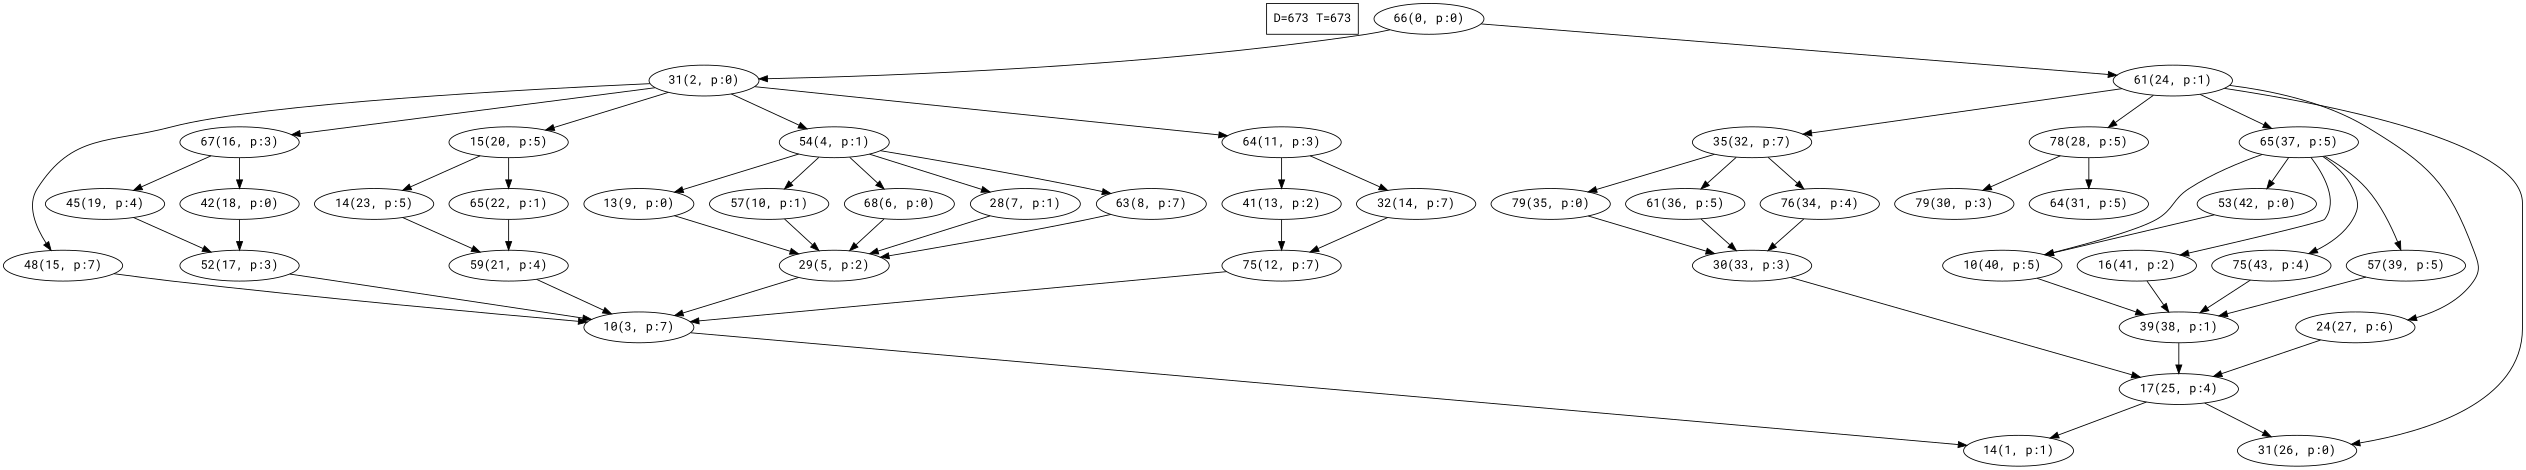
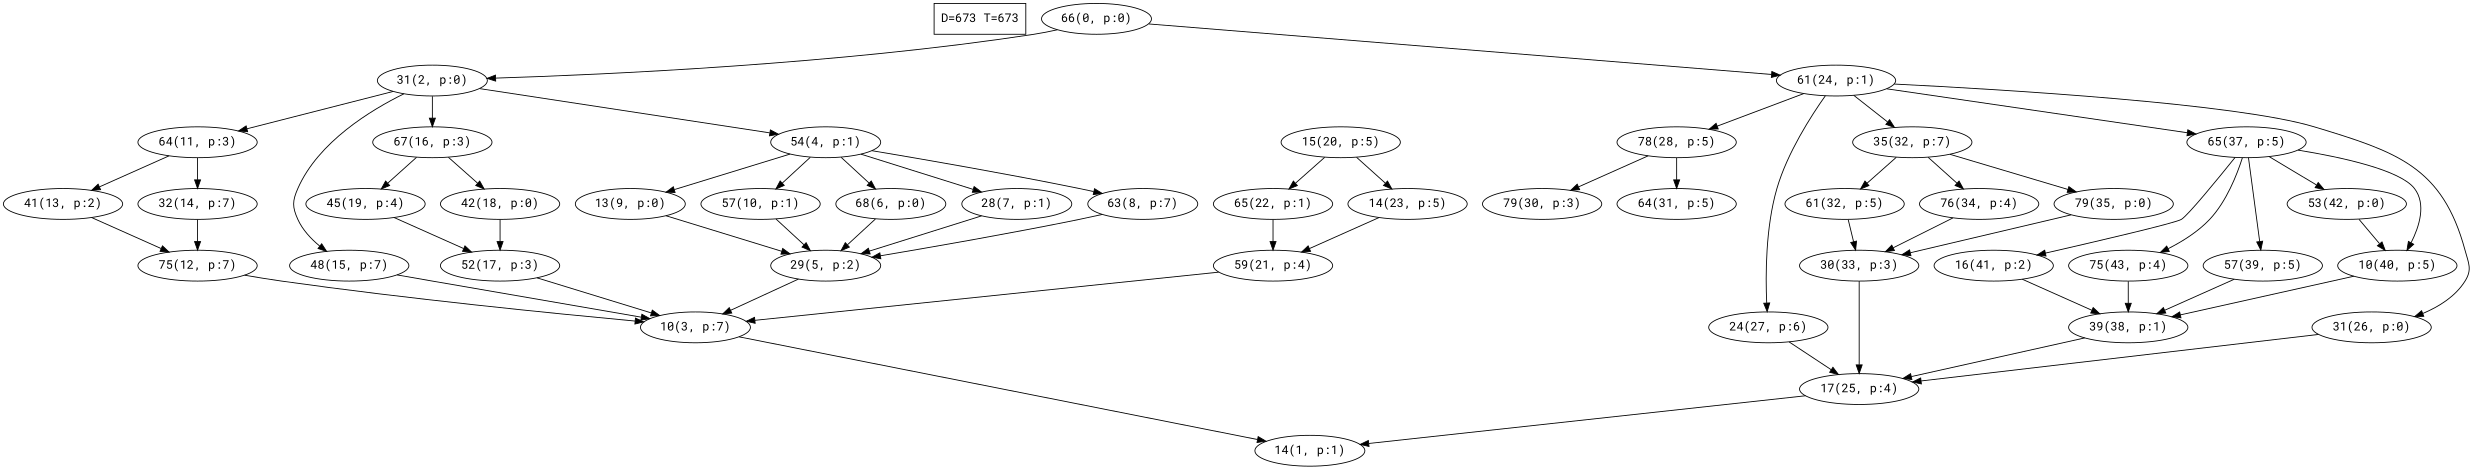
edge "31(2, p:0)" -> "15(20, p:5)": removed
node "61(36, p:5)": label "61(36, p:5)" -> "61(32, p:5)"
edge "17(25, p:4)" -> "31(26, p:0)": reversed
